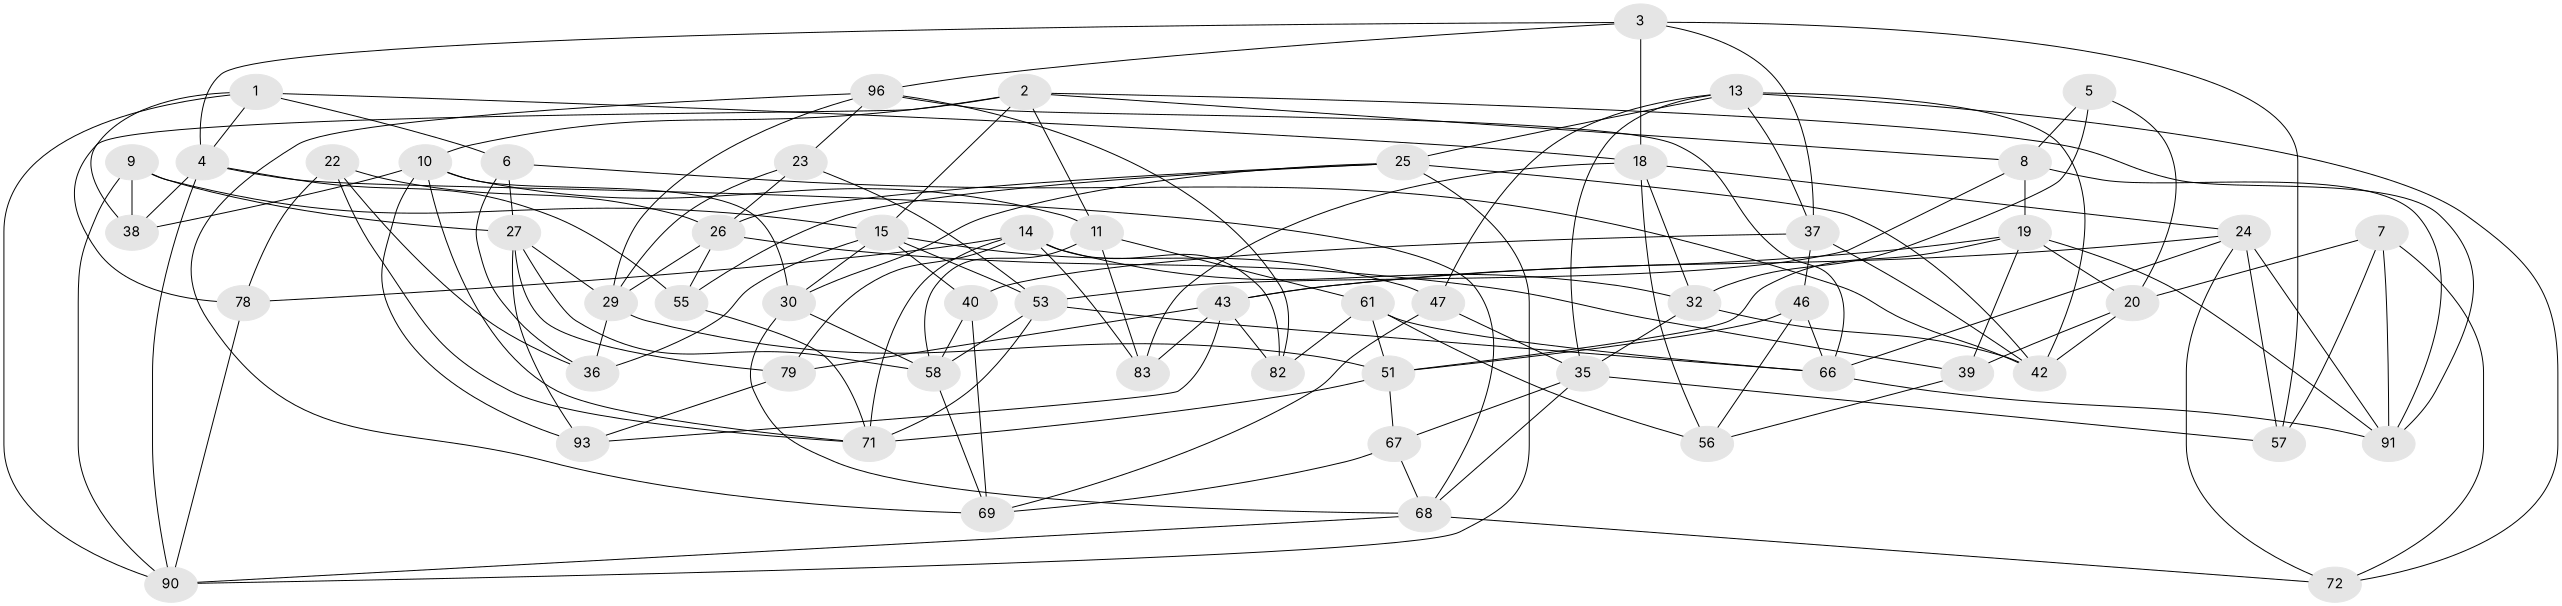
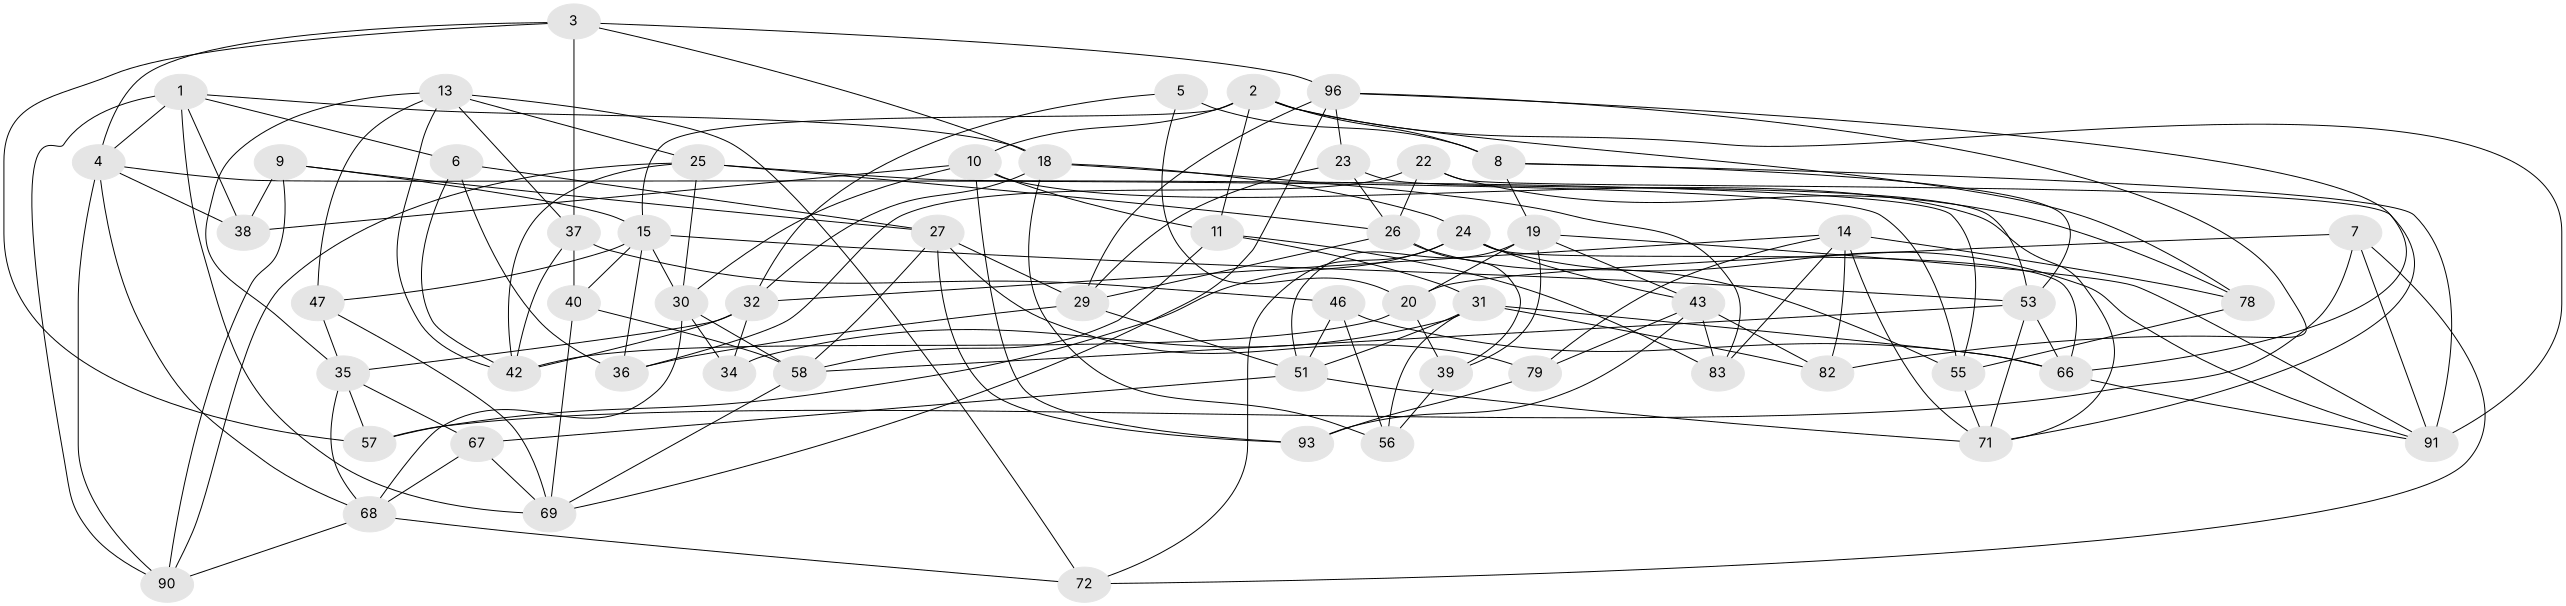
node "61": label "61" -> "31"
node "34": added
edge "1" -- "69": added
edge "78" -- "90": now "78" -- "55"
